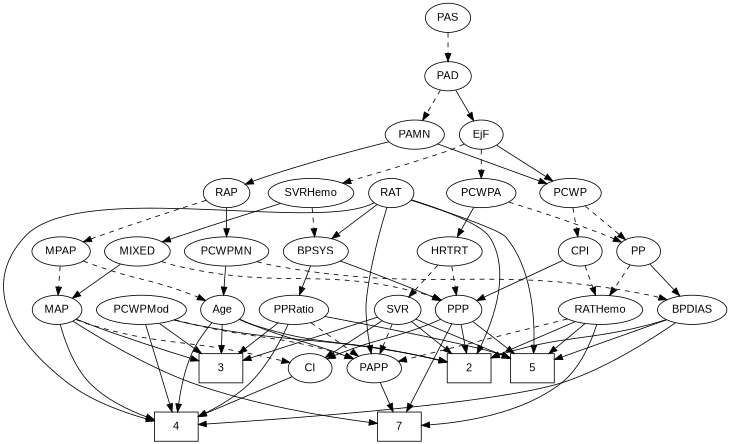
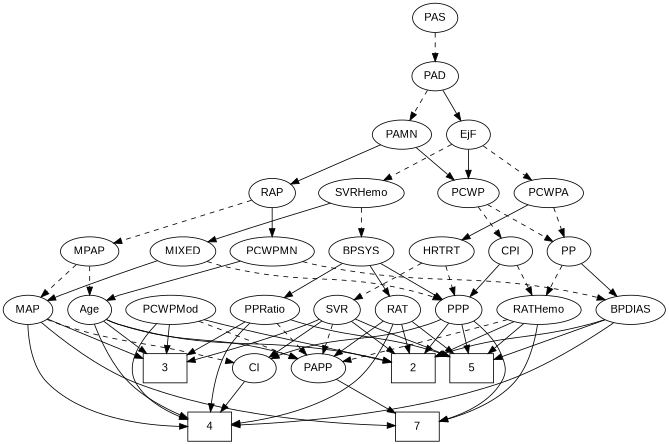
edge "RAT" -> "BPSYS": reversed
